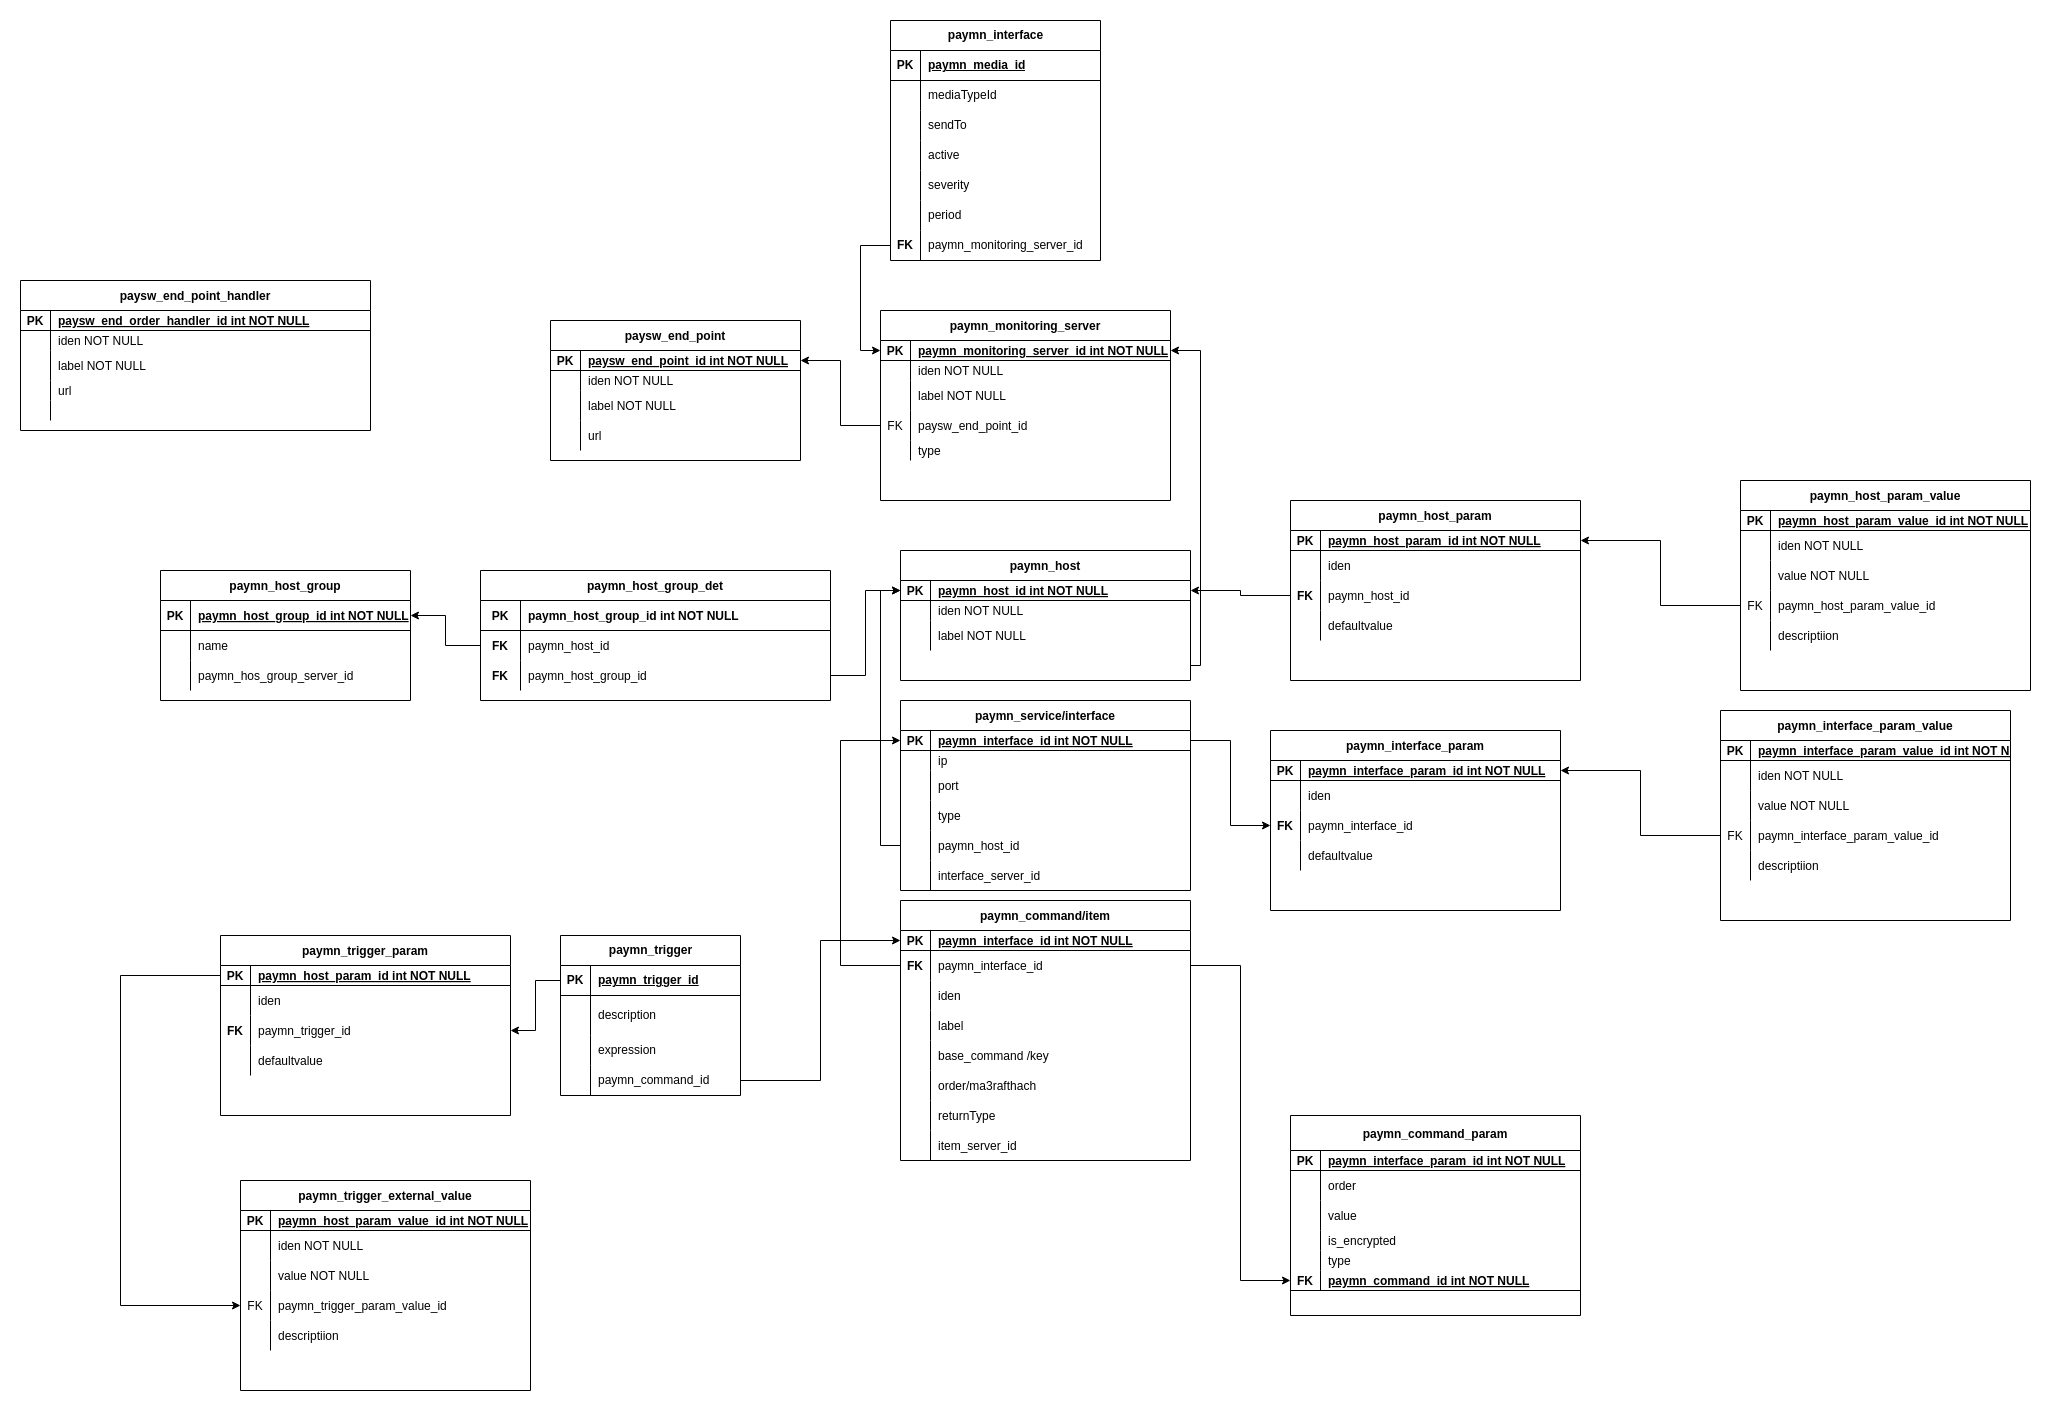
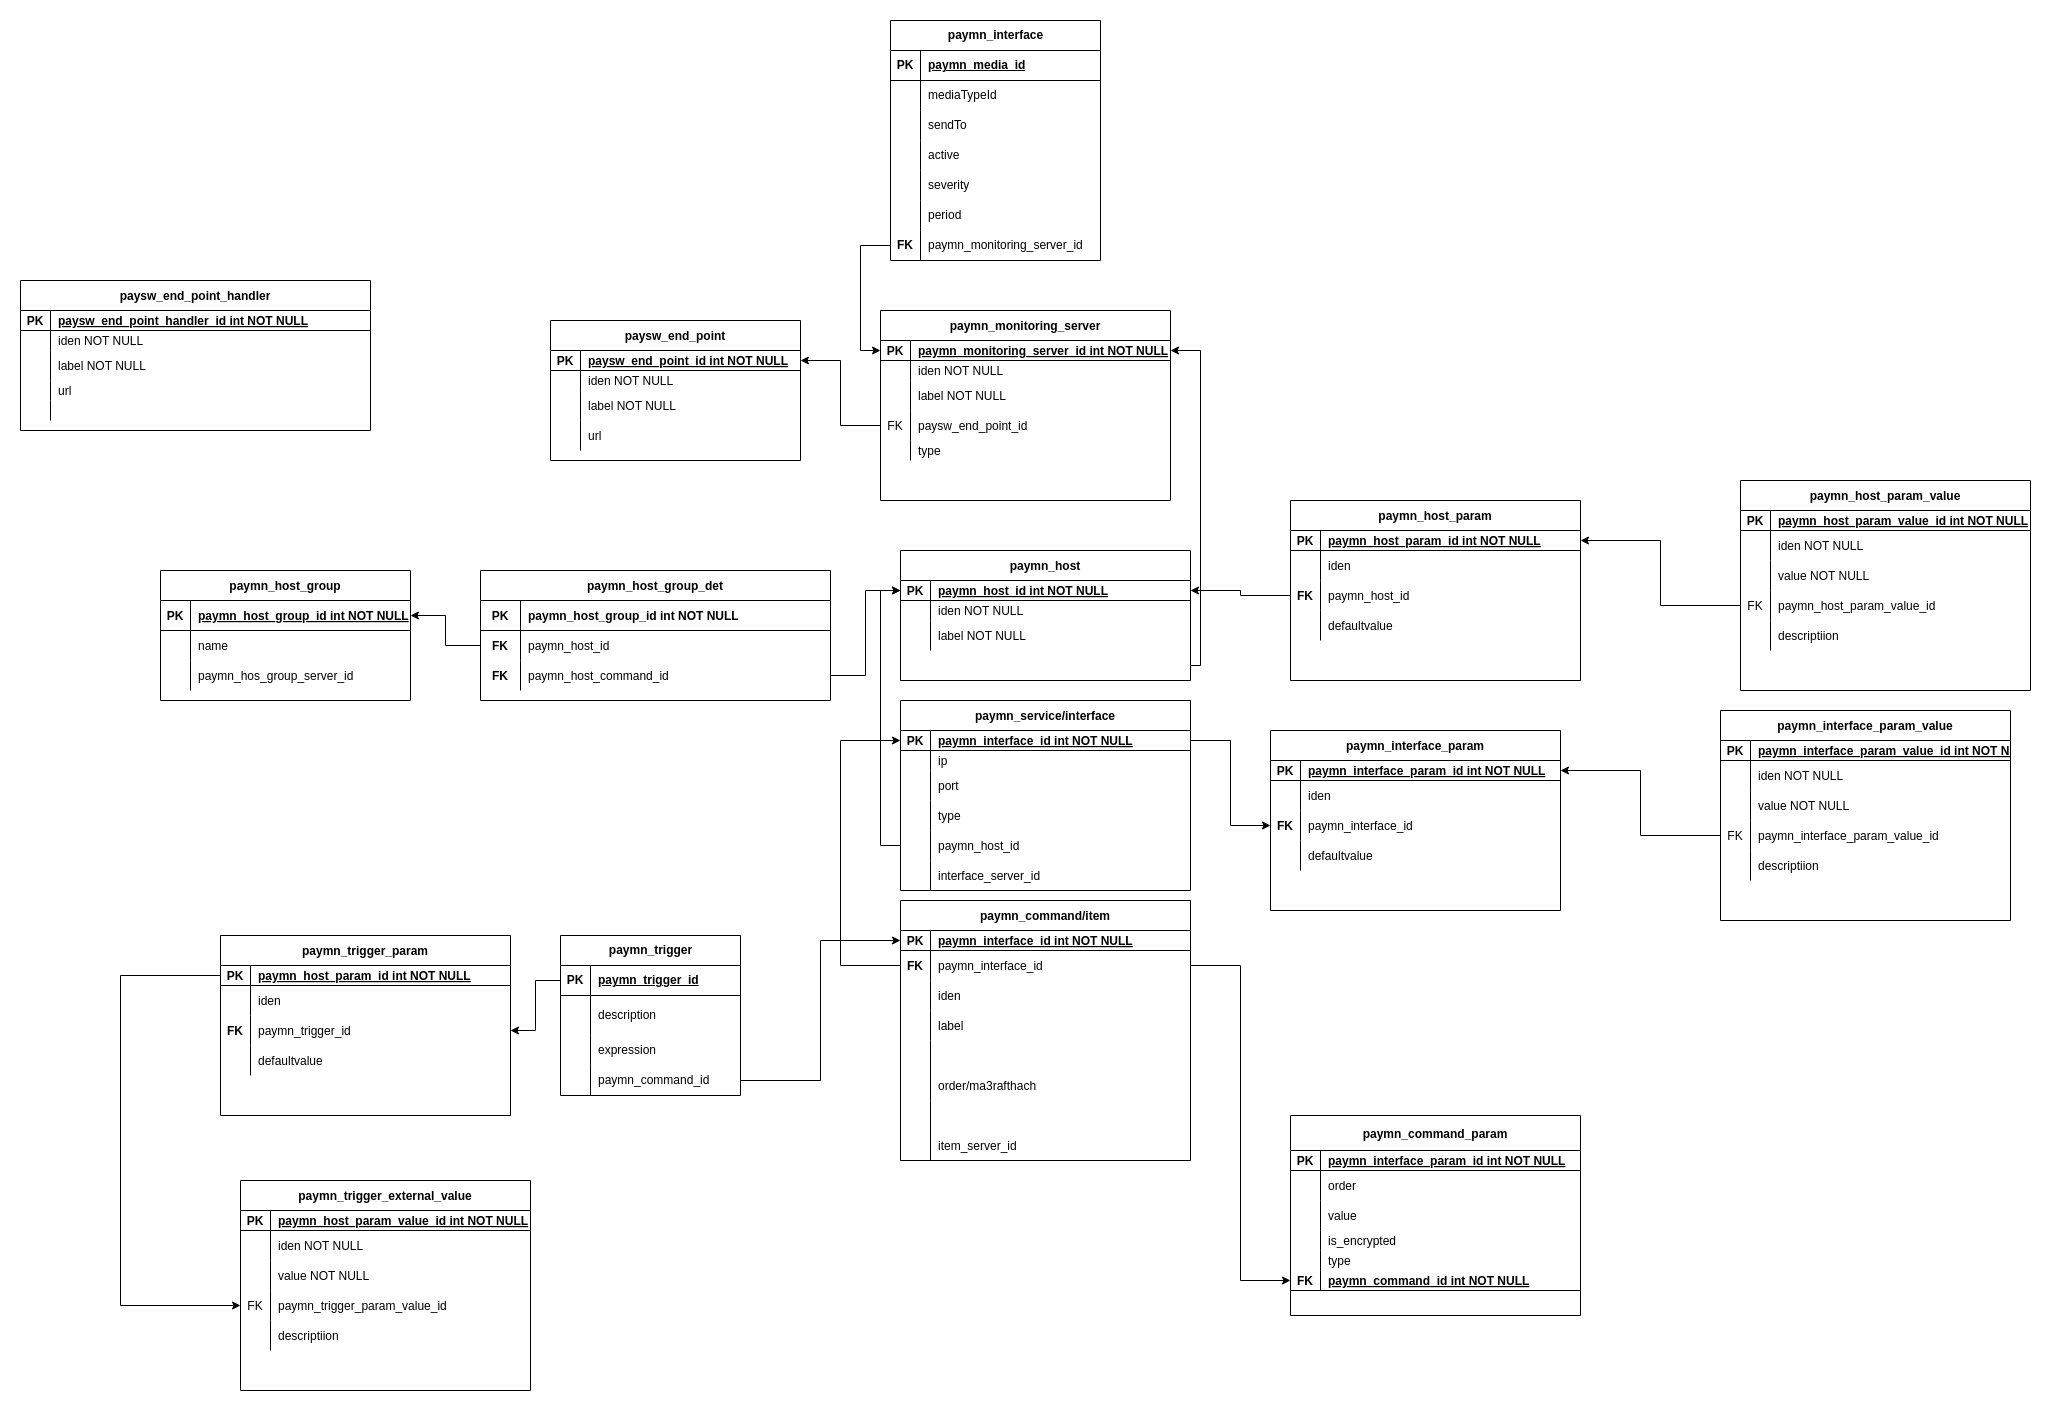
node "paysw_end_order_handler_id int NOT NULL": label "paysw_end_order_handler_id int NOT NULL" -> "paysw_end_point_handler_id int NOT NULL"
node "paymn_host_group_id": label "paymn_host_group_id" -> "paymn_host_command_id"
node "base_command /key": removed
node "returnType": removed
